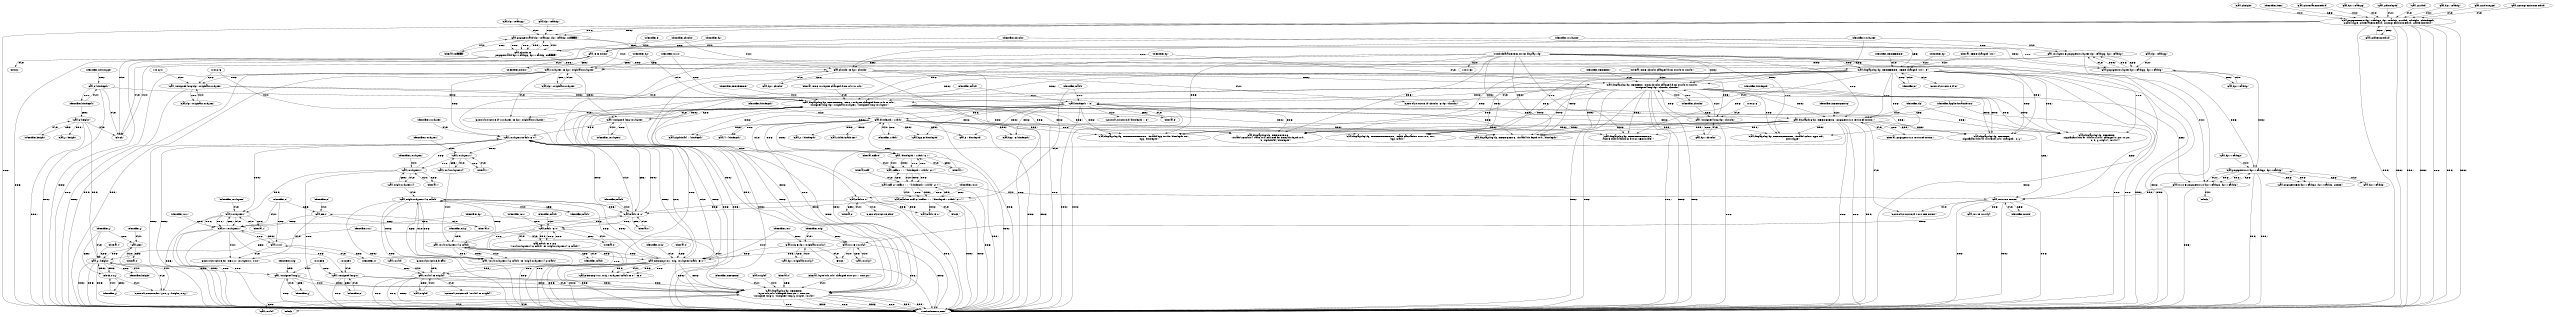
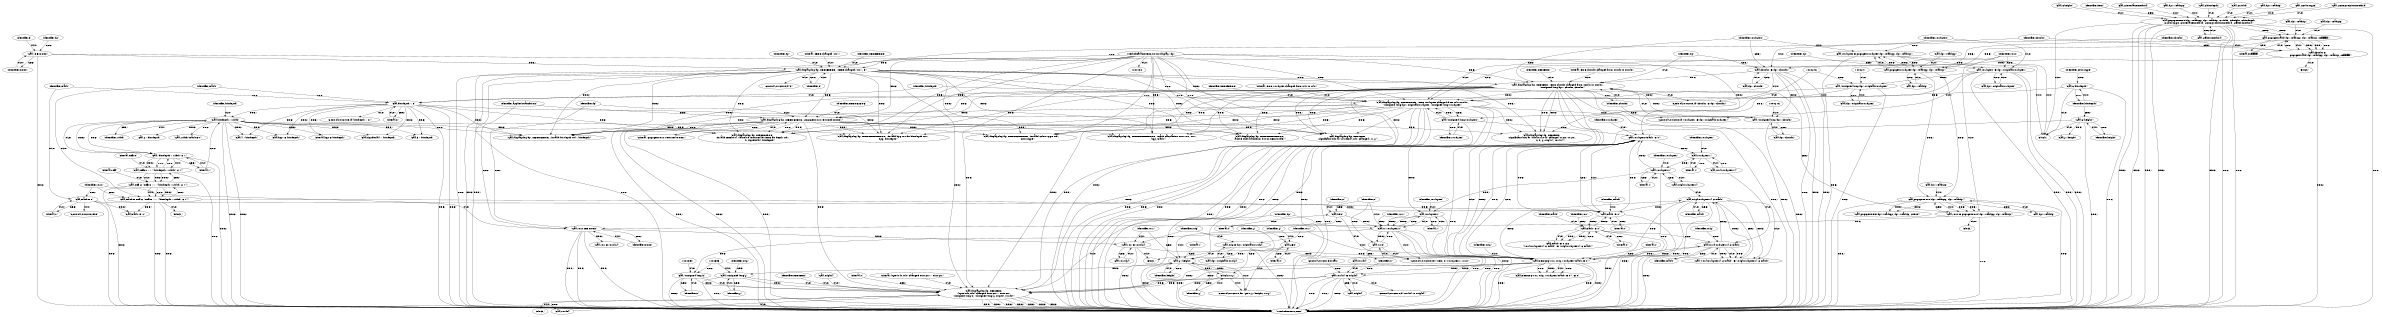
edge "(Call,rowbytes != dp->original_rowbytes)" -> "(Call,(unsigned long)rowbytes)": removed, label "DDG:"
node "(Call,bpp = bit_depth)": label "(Call,bpp = bit_depth)" -> "(Literal,bpp = bit_depth)"
node "(ControlStructure,if (rows == NULL))": removed
